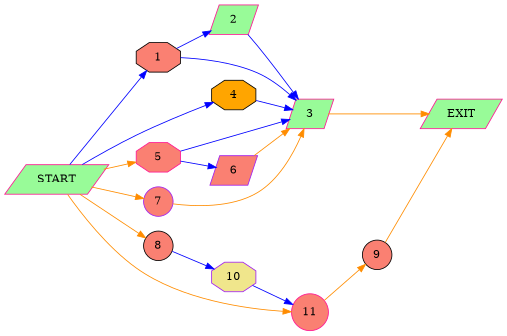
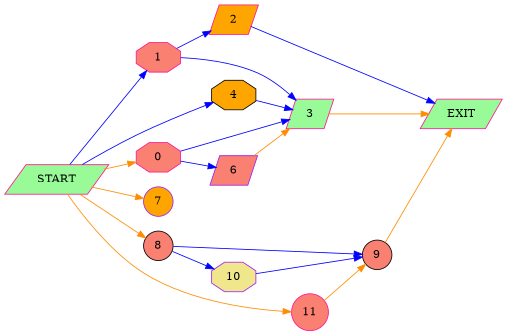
node "2": fillcolor palegreen -> orange
node "1": color black -> deeppink
edge "2" -> "3": now "2" -> "EXIT"
node "5": label "5" -> "0"
edge "7" -> "3": removed
node "7": fillcolor salmon -> orange
edge "8" -> "9": added
edge "10" -> "11": now "10" -> "9"
